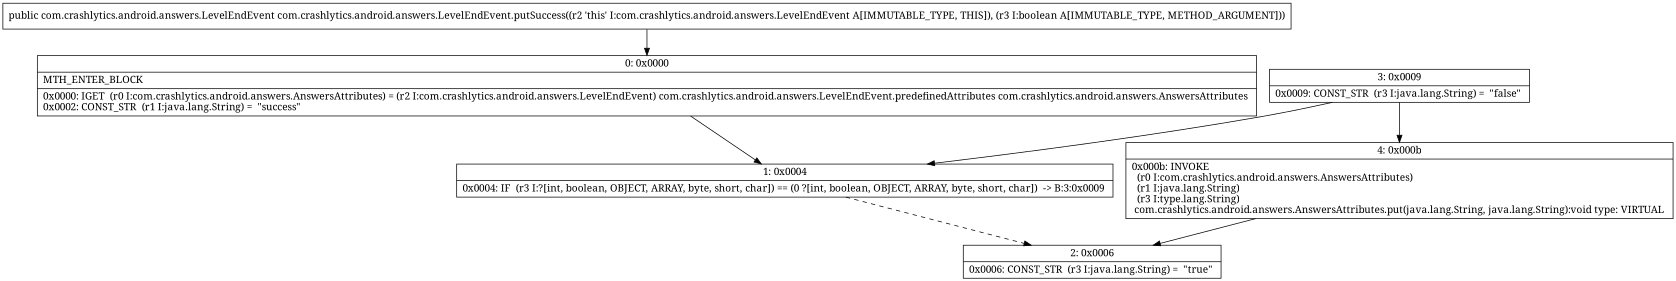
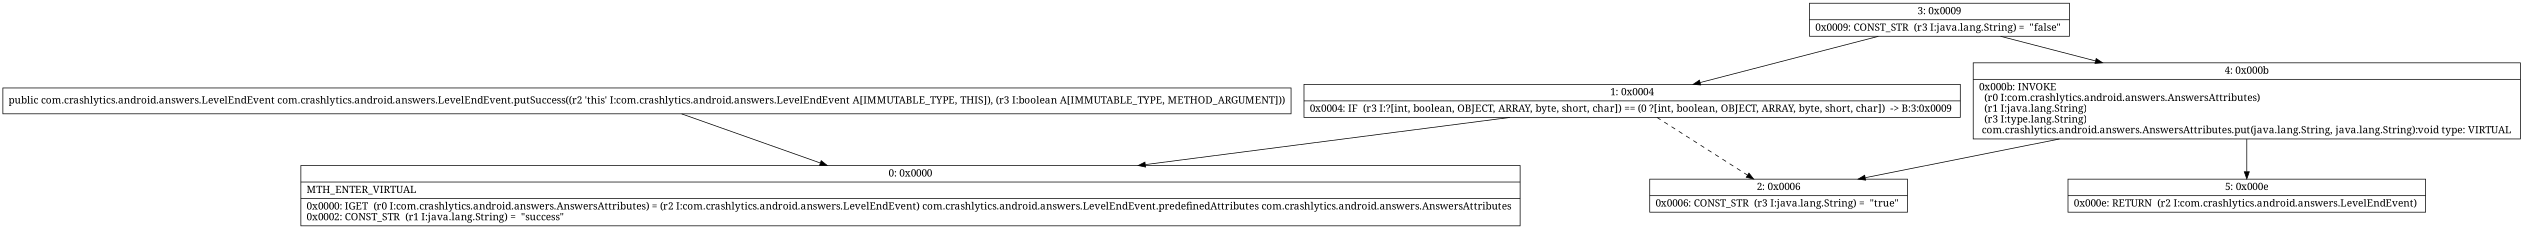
node "0: 0x0000": text "MTH_ENTER_BLOCK" -> "MTH_ENTER_VIRTUAL"
edge "0: 0x0000" -> "1: 0x0004": reversed
node "5: 0x000e": added
